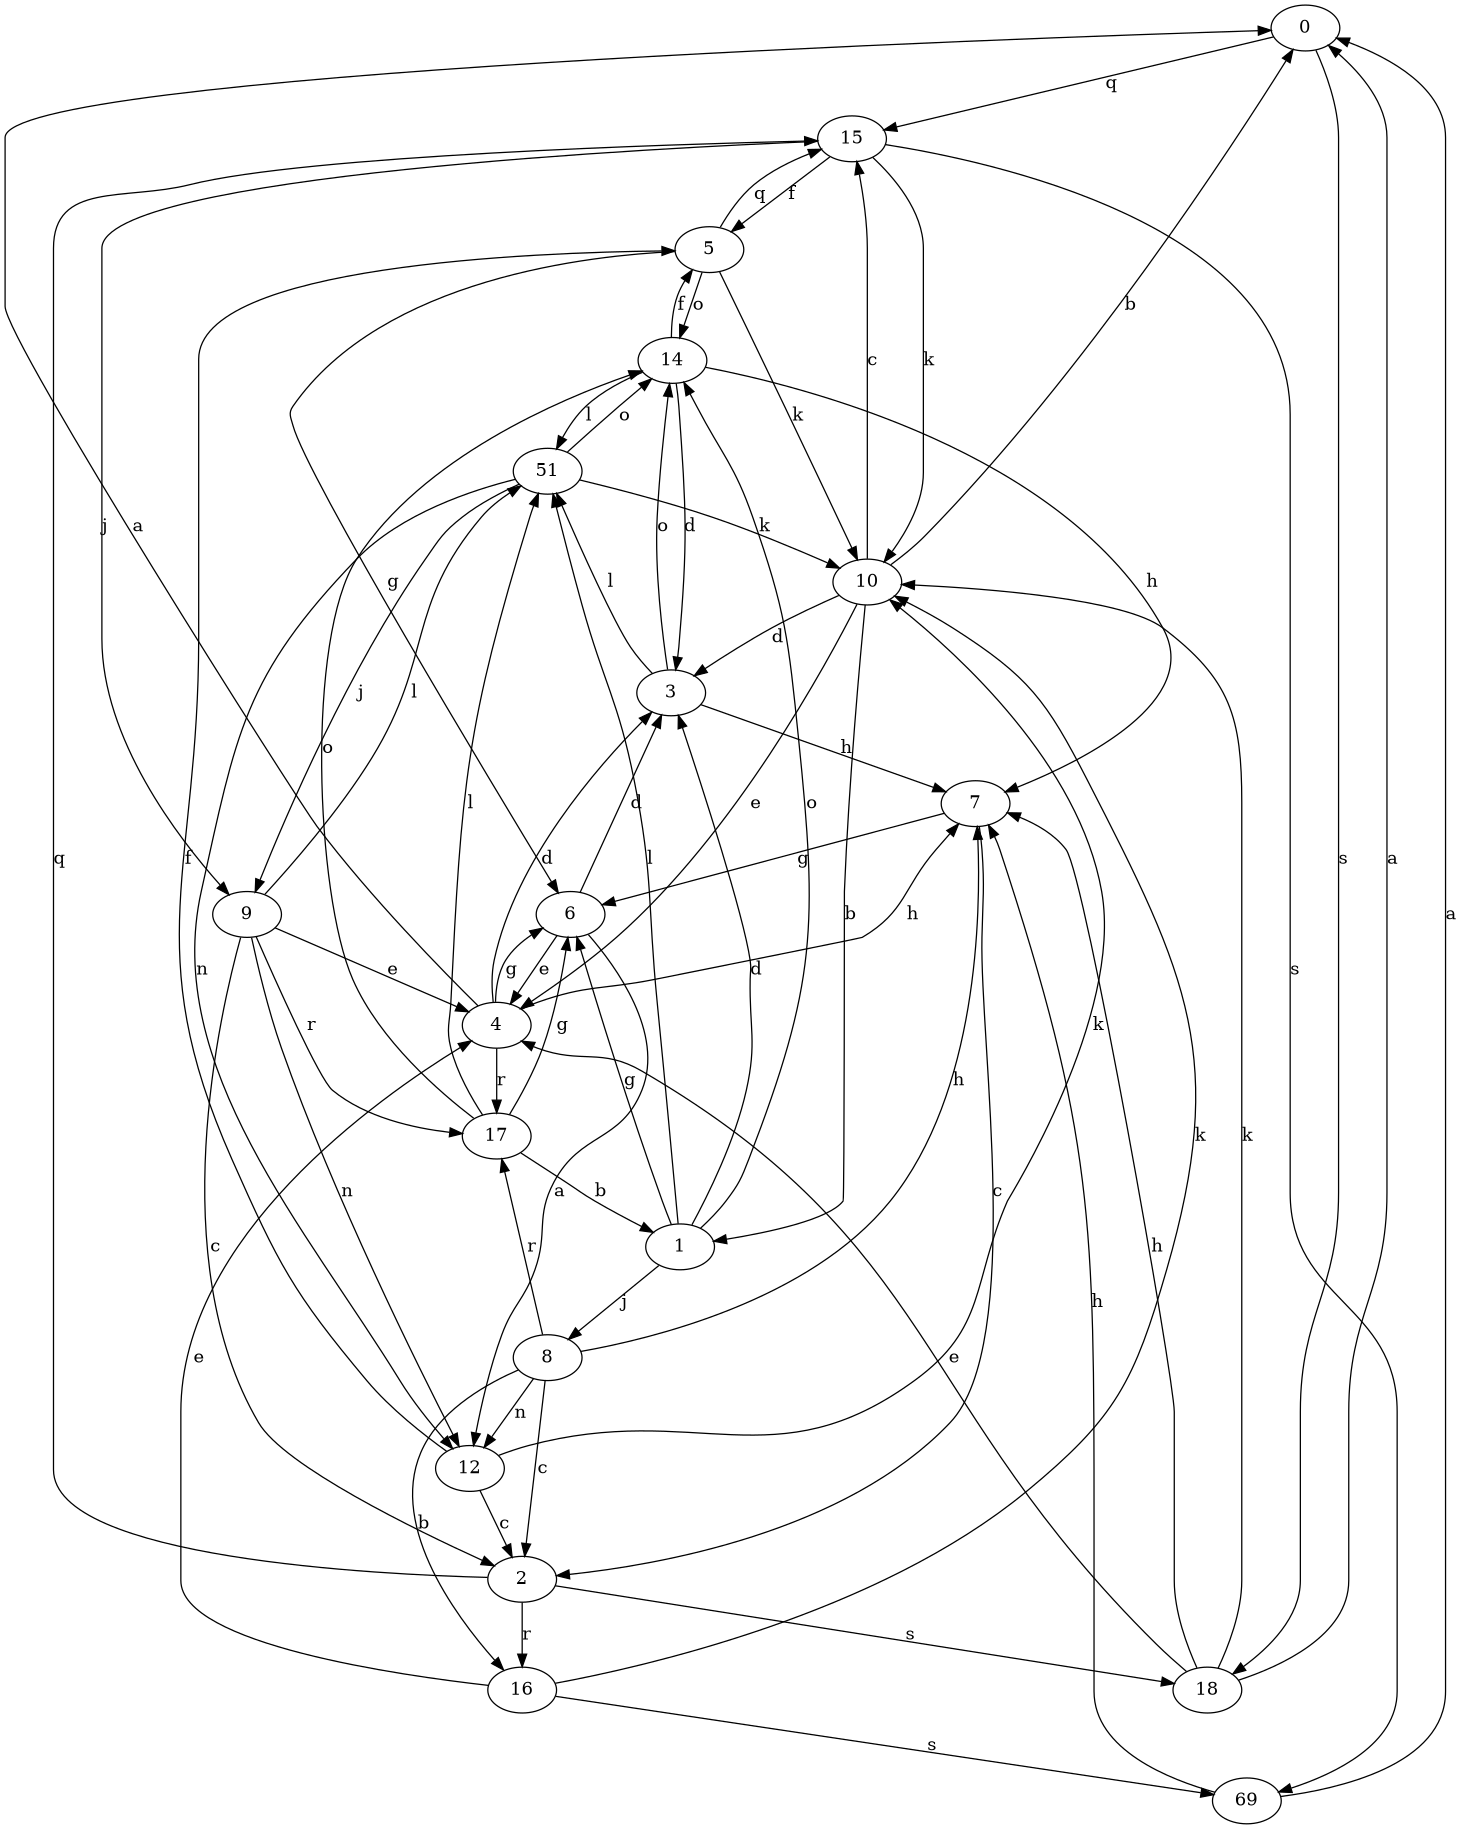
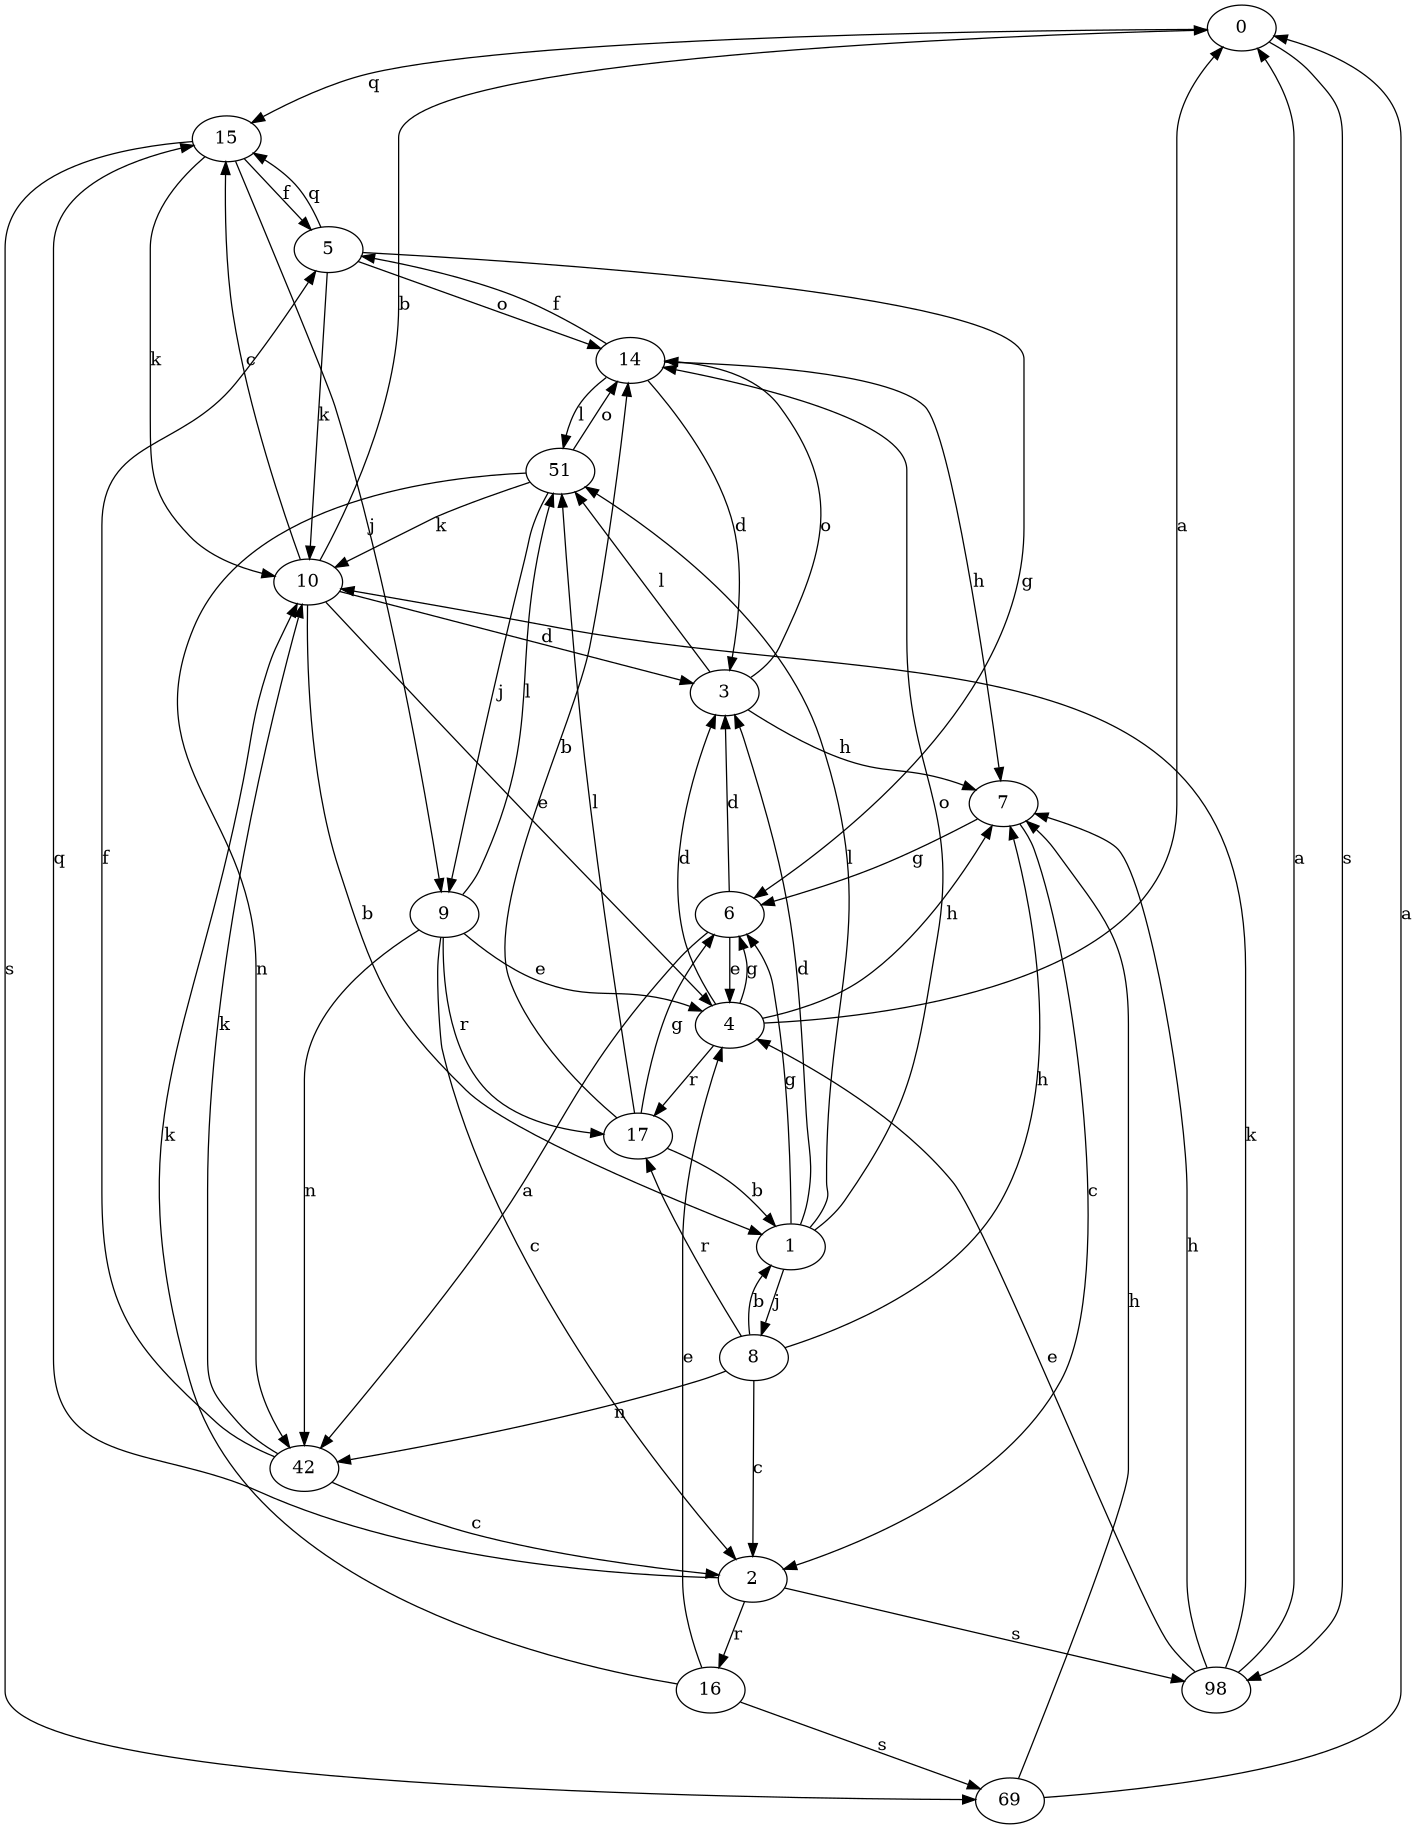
edge "17" -> "14": label "o" -> "b"
node "12": label "12" -> "42"
edge "8" -> "16": now "8" -> "1"
node "18": label "18" -> "98"
